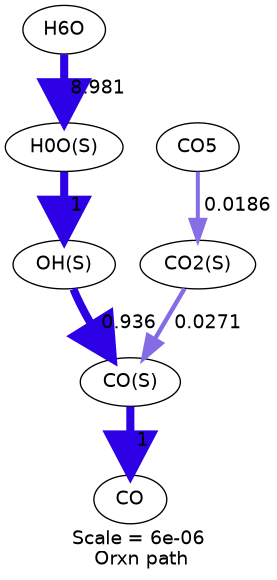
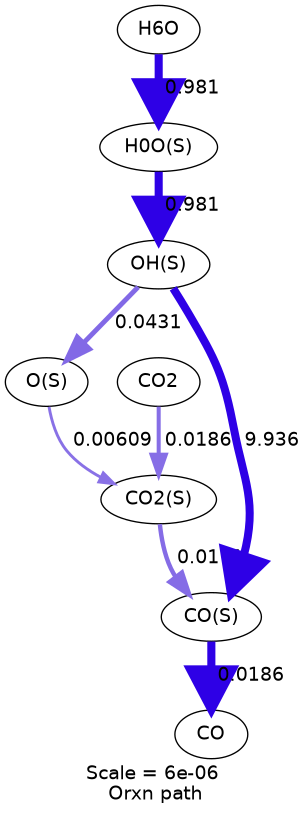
edge "H6O" -> "H0O(S)": label " 8.981" -> " 0.981"
node "CO5": label "CO5" -> "CO2"
edge "H0O(S)" -> "OH(S)": label " 1" -> " 0.981"
edge "OH(S)" -> "CO(S)": label " 0.936" -> " 9.936"
edge "CO2(S)" -> "CO(S)": label " 0.0271" -> " 0.0171"
node "O(S)": added
edge "CO(S)" -> "CO": label " 1" -> " 0.0186"
